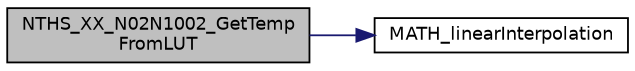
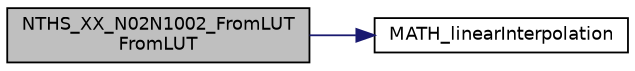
node "NTHS_XX_N02N1002_GetTemp FromLUT": label "NTHS_XX_N02N1002_GetTemp FromLUT" -> "NTHS_XX_N02N1002_FromLUT FromLUT"
